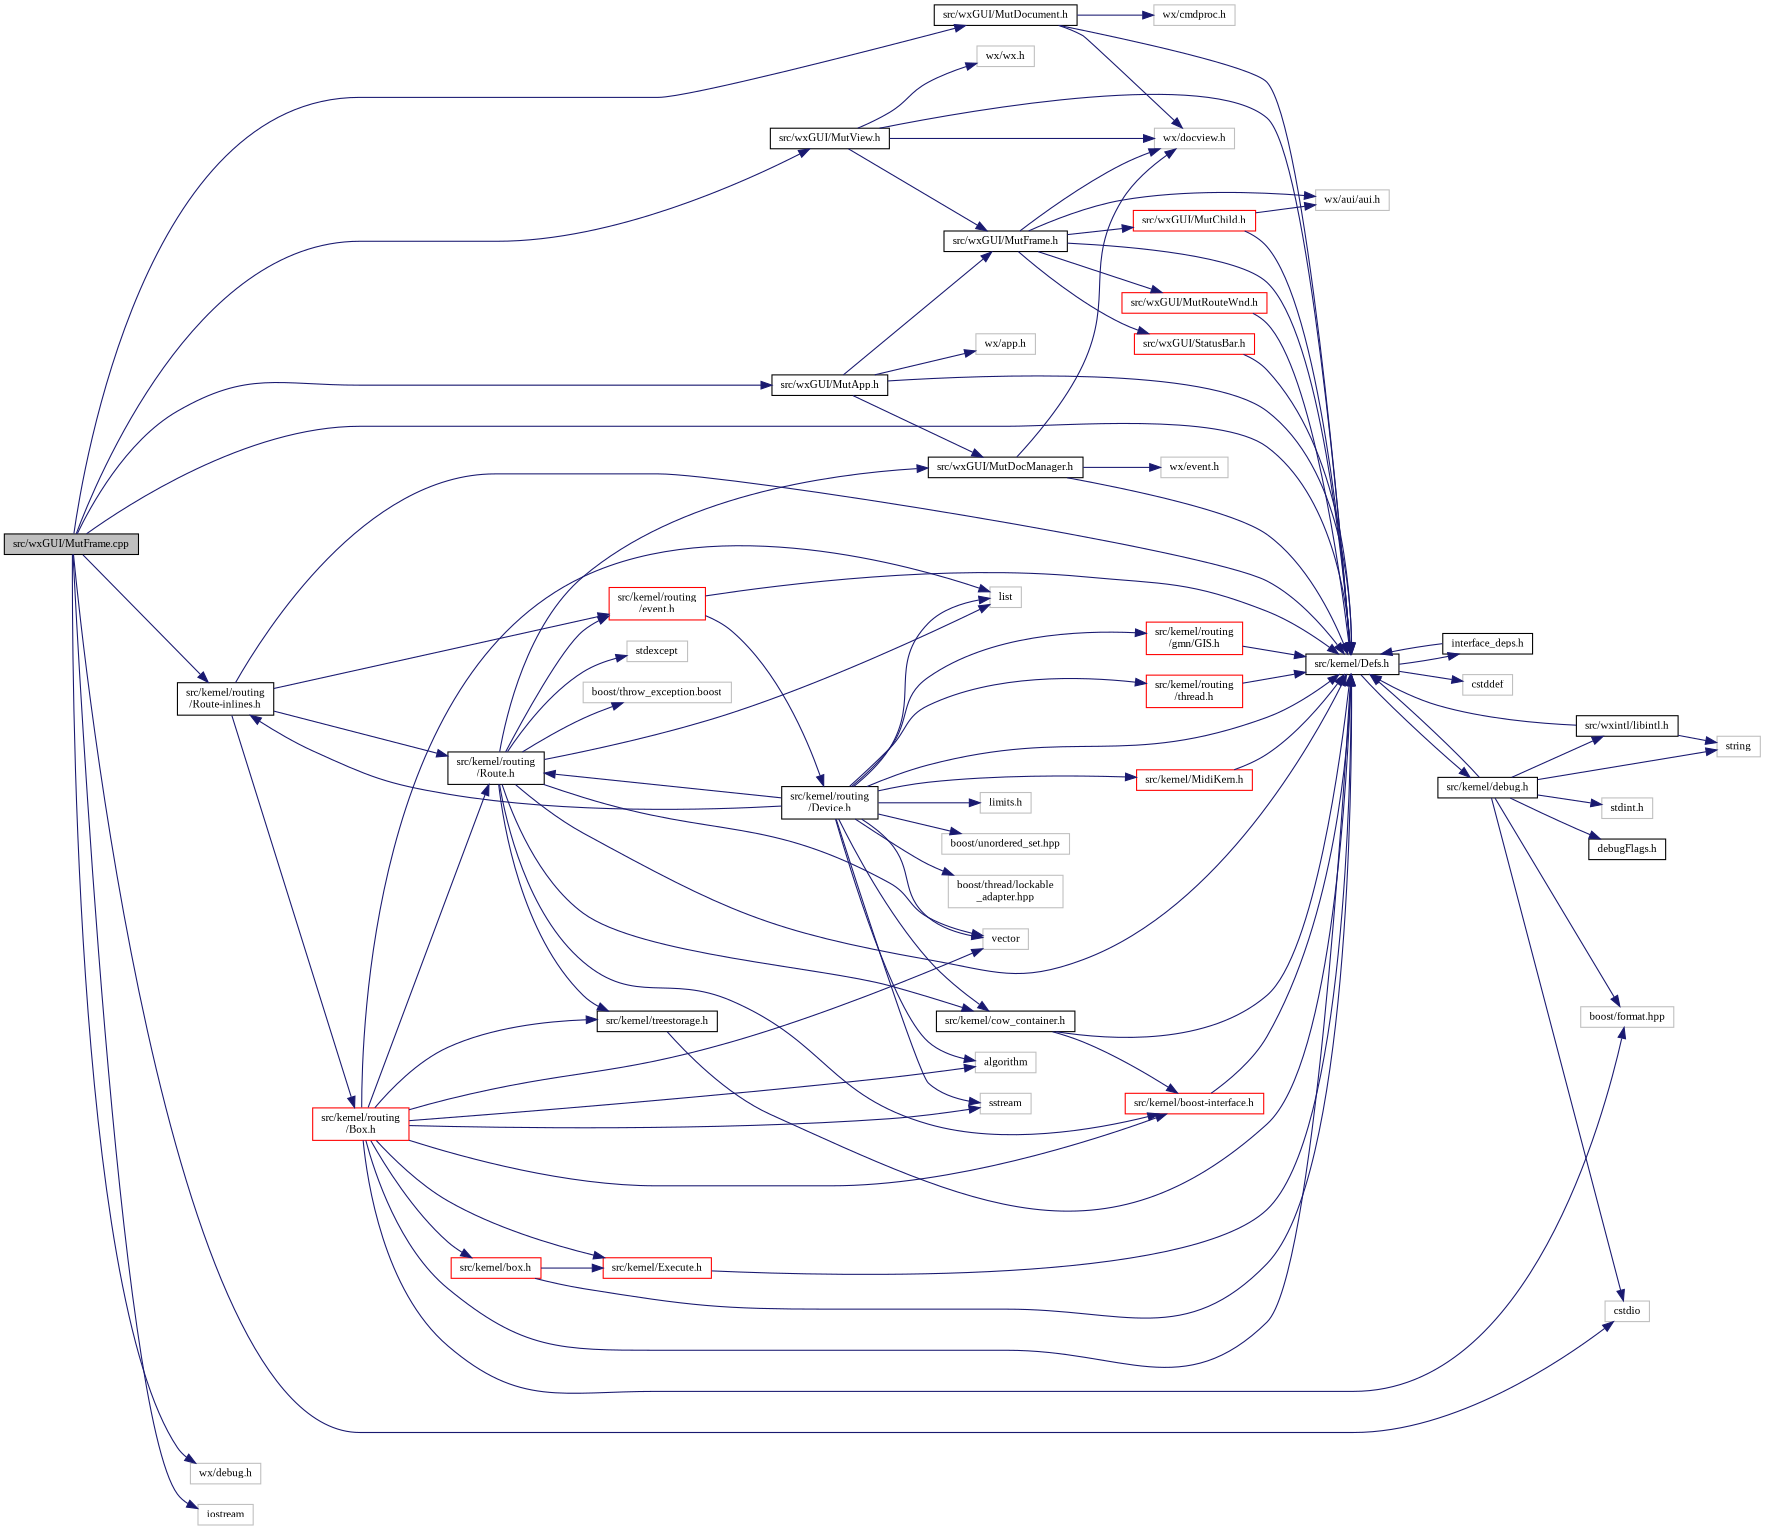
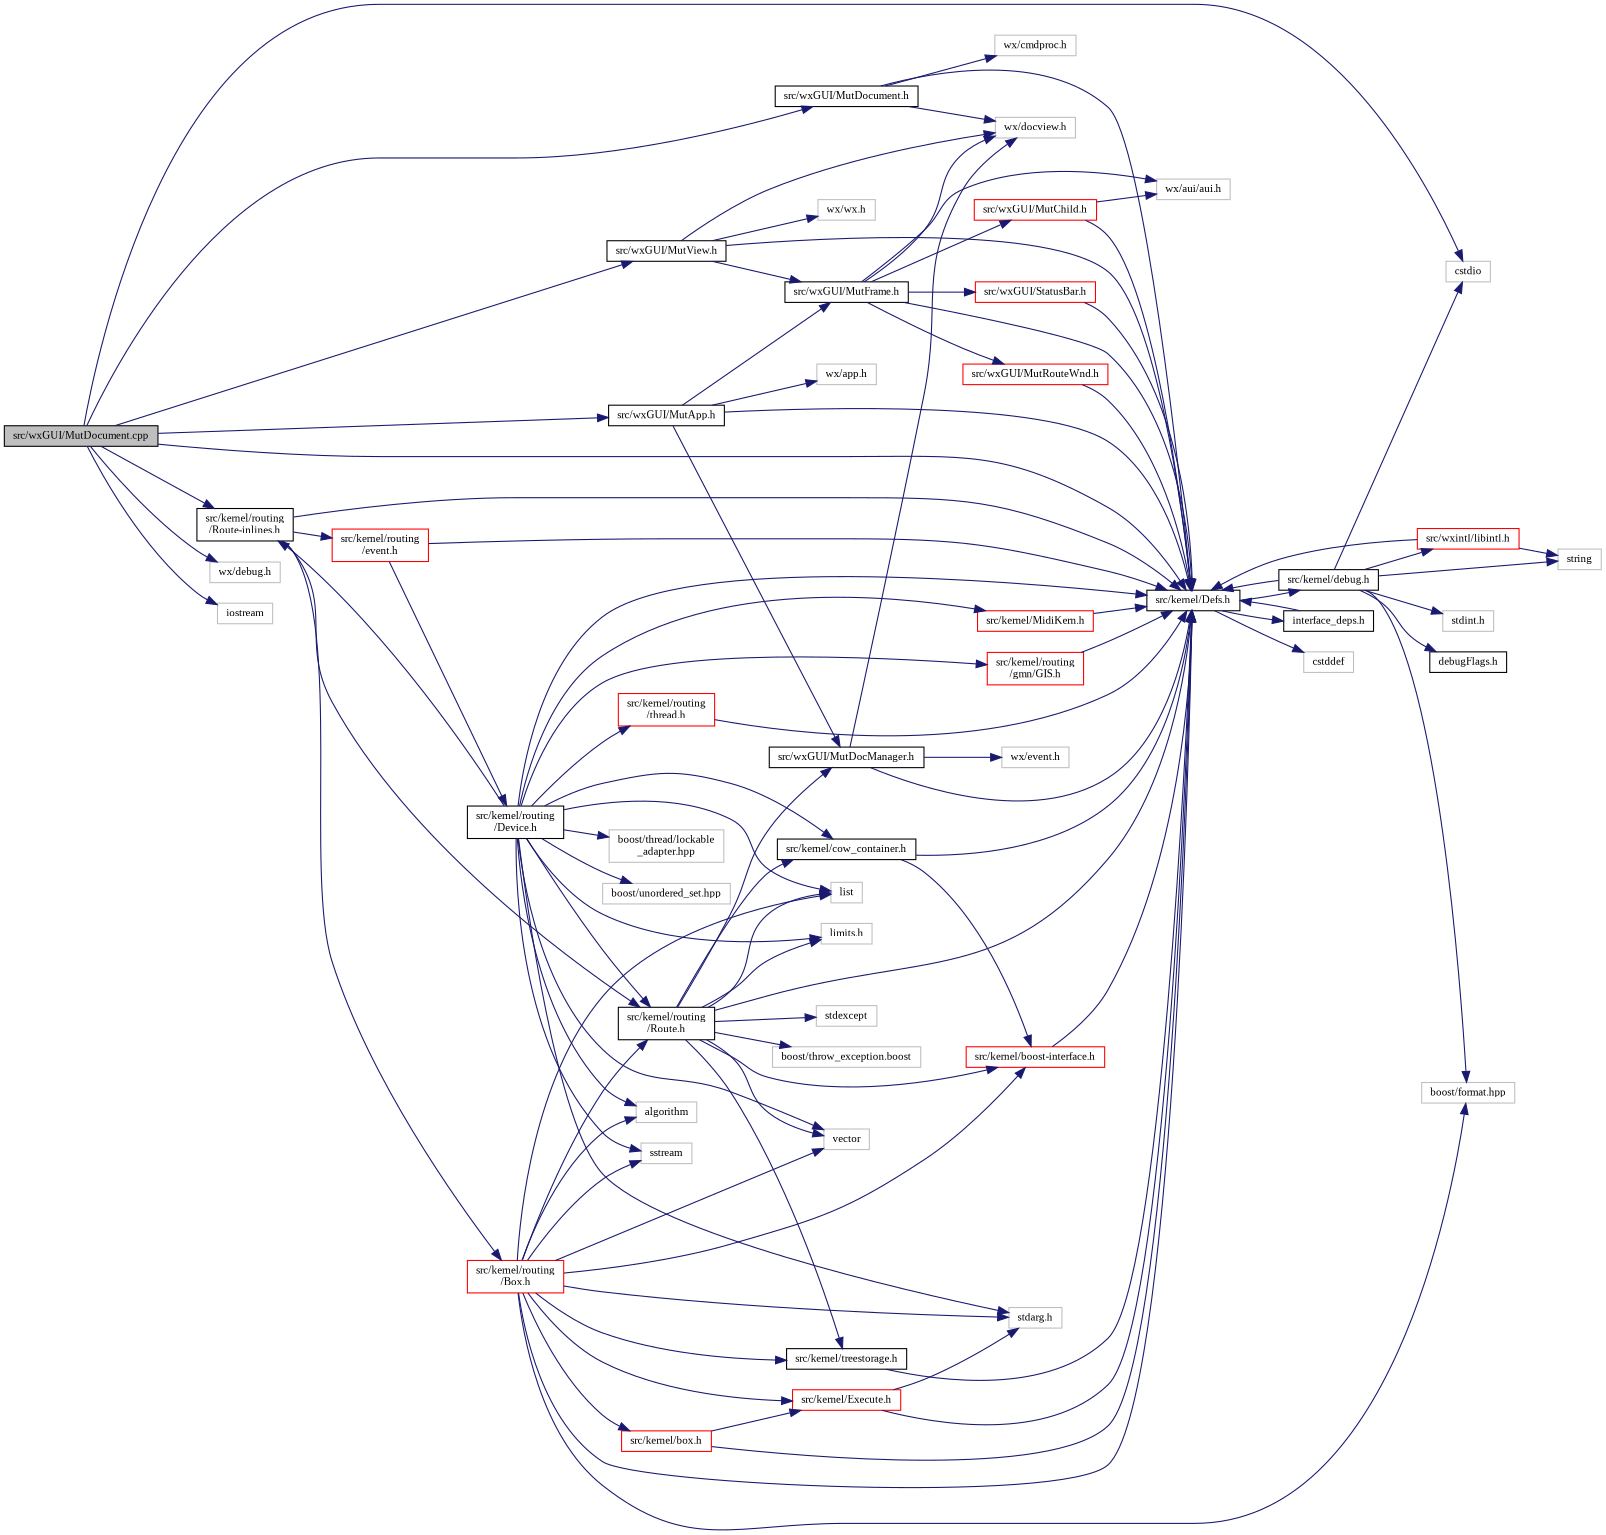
node "src/wxGUI/MutFrame.cpp": label "src/wxGUI/MutFrame.cpp" -> "src/wxGUI/MutDocument.cpp"
edge "src/kernel/routing /Route.h" -> "src/kernel/routing /event.h": now "src/kernel/routing /Route.h" -> "limits.h"
node "src/wxintl/libintl.h": color black -> red
node "stdarg.h": added
